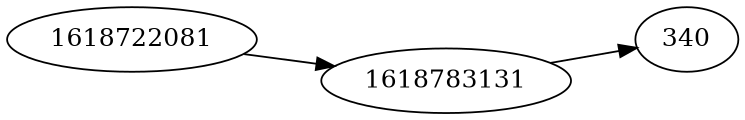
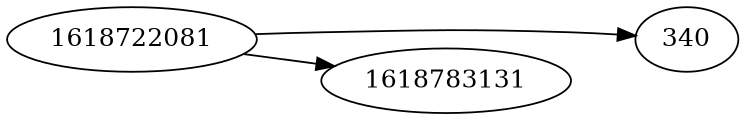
edge "1618783131" -> "340": now "1618722081" -> "340"
